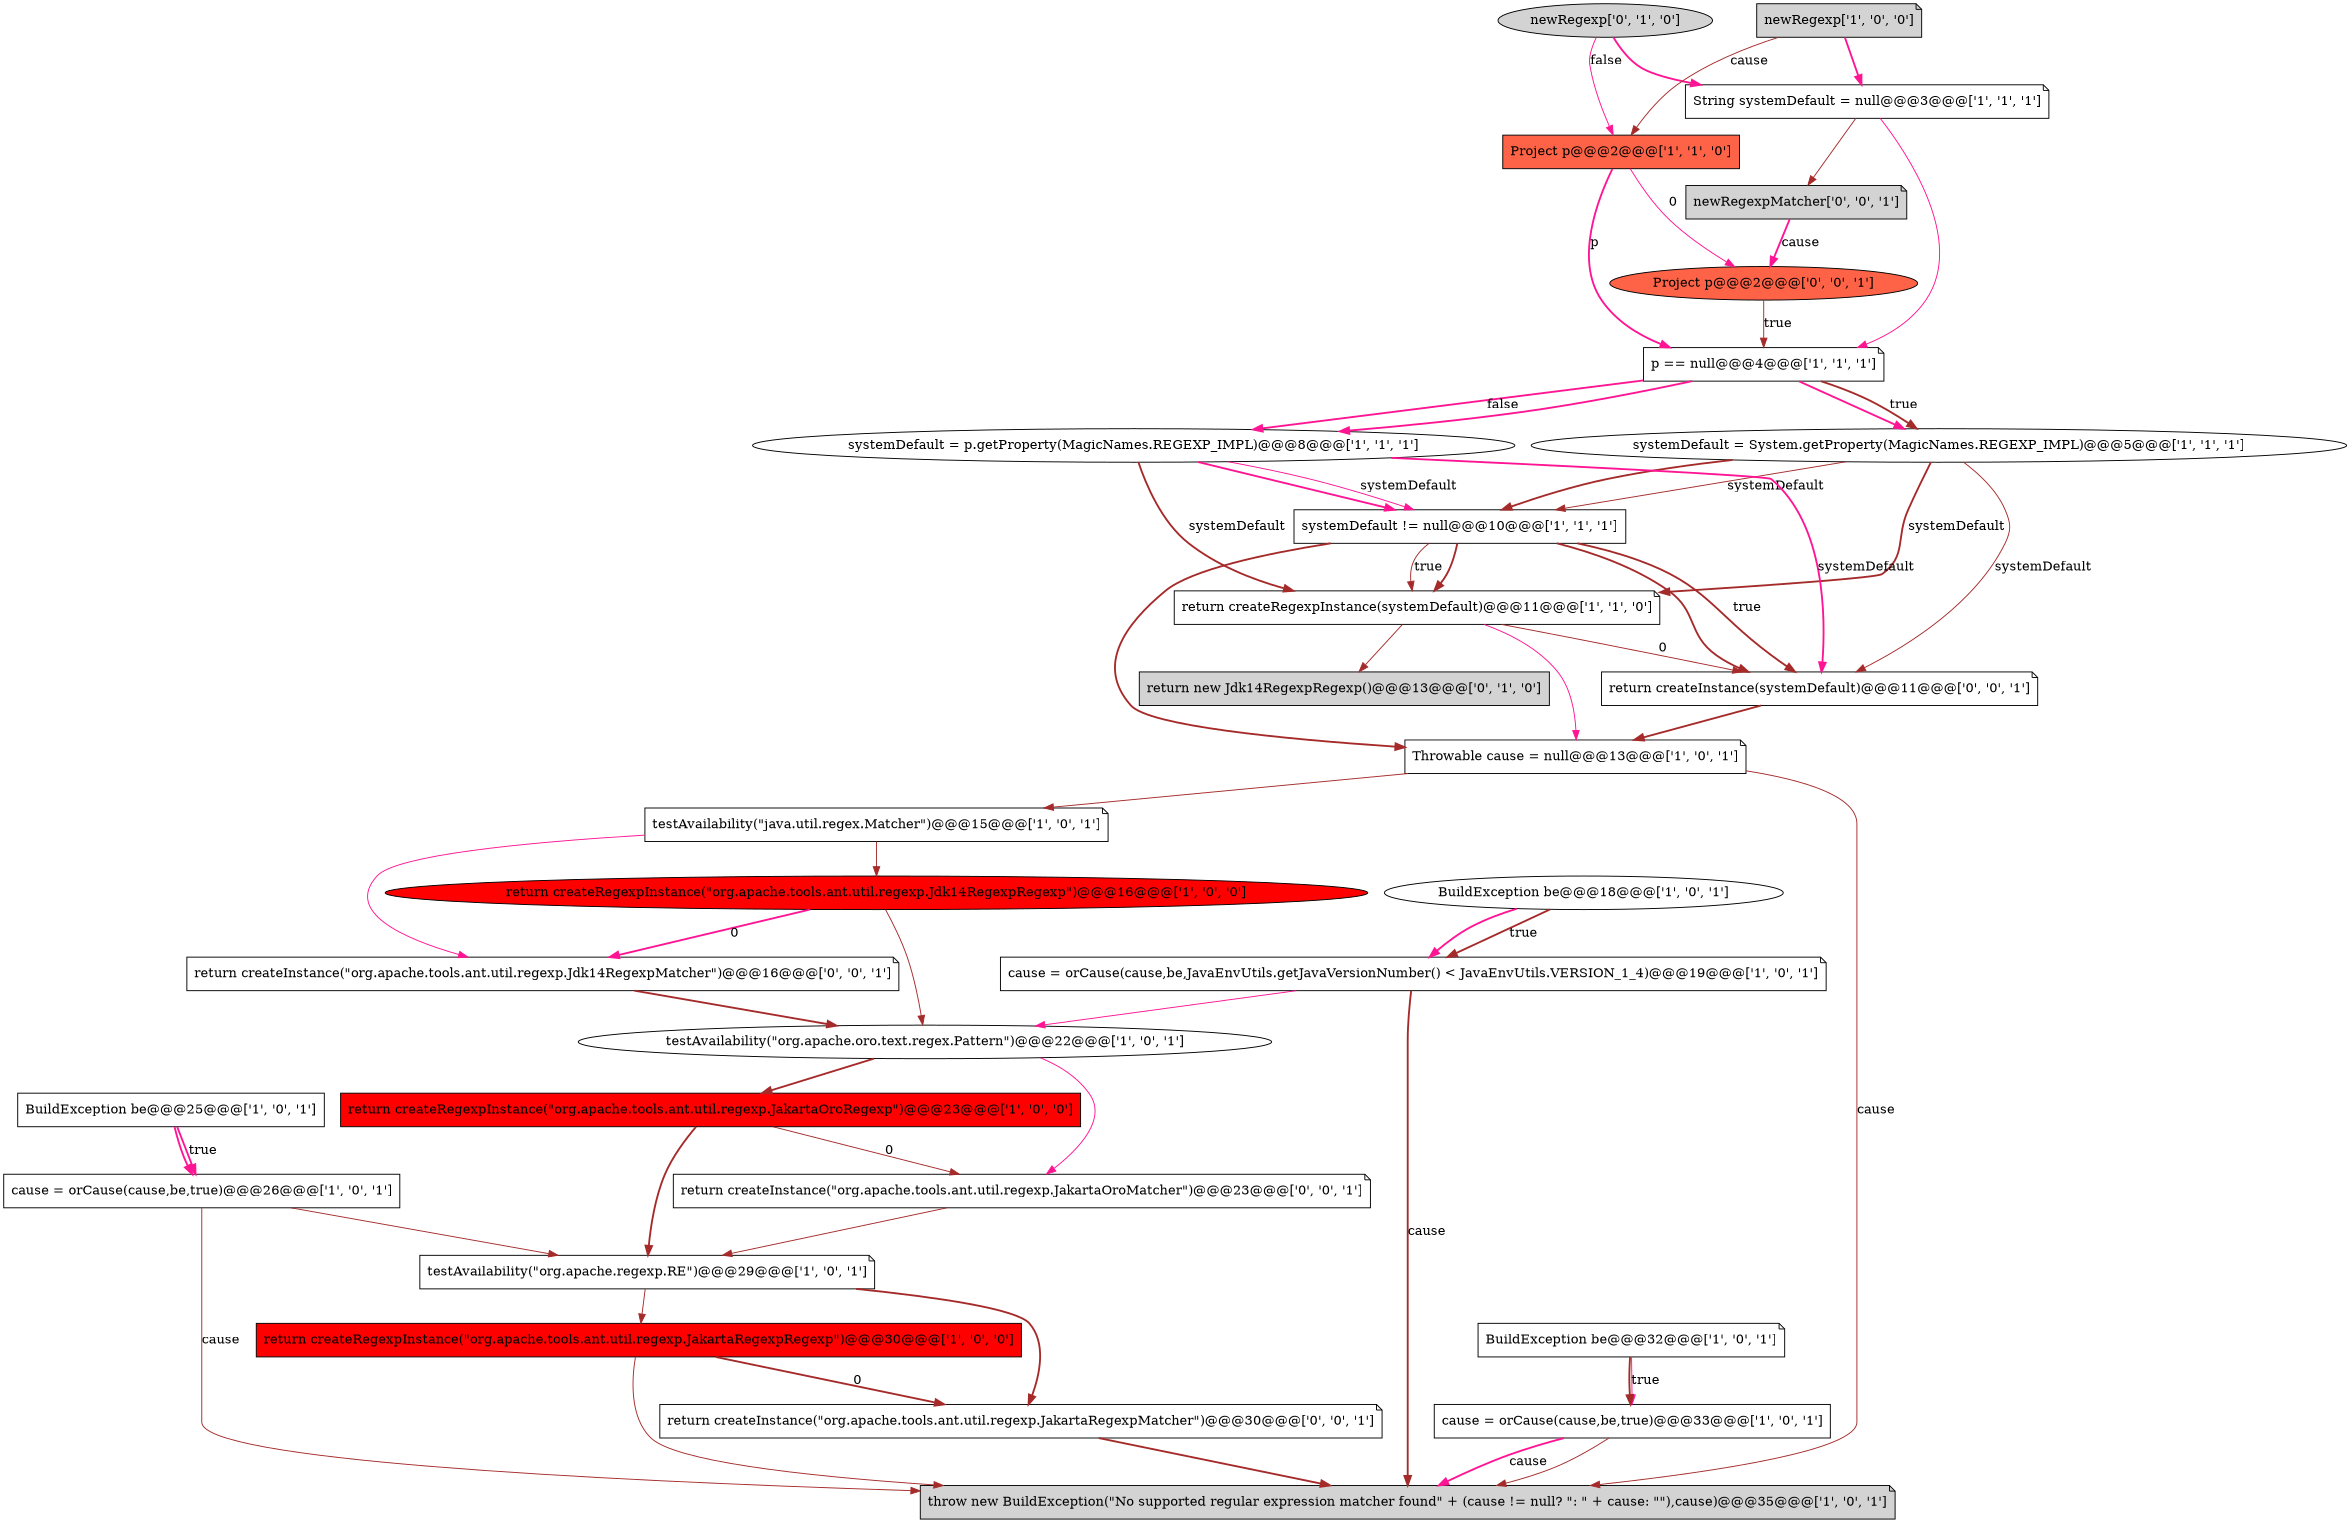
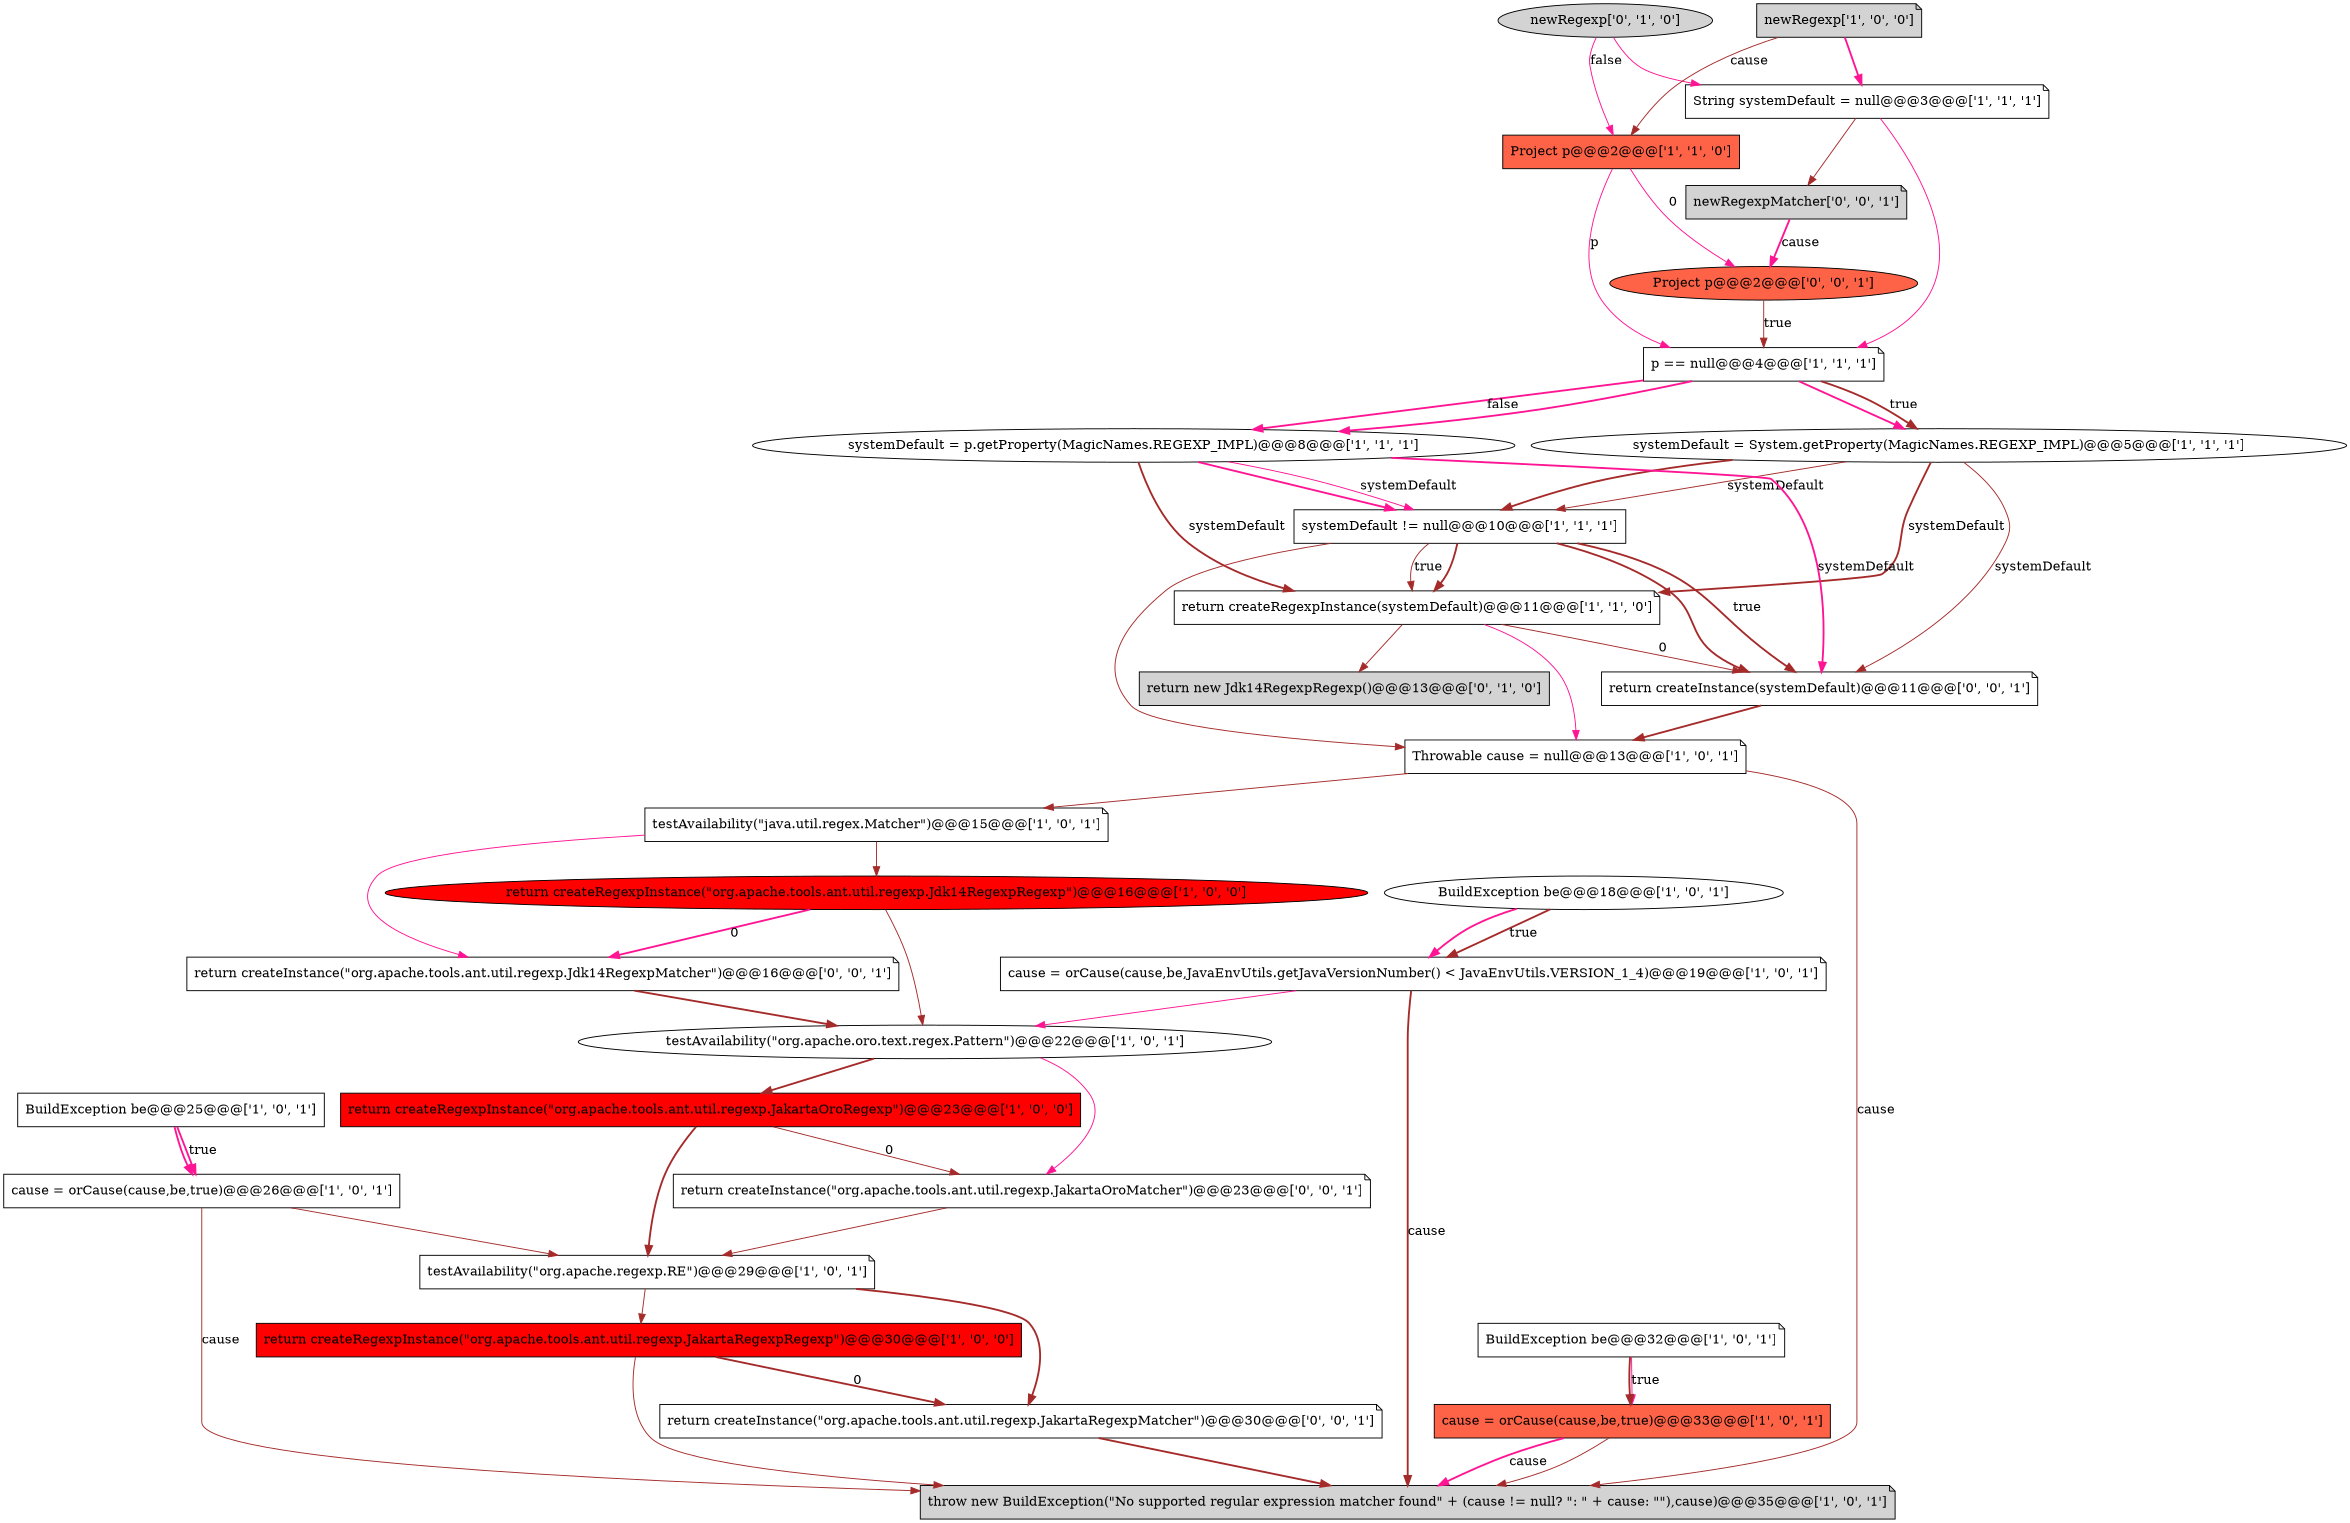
edge "newRegexp['0', '1', '0']" -> "String systemDefault = null@@@3@@@['1', '1', '1']": style bold -> solid
edge "Project p@@@2@@@['1', '1', '0']" -> "p == null@@@4@@@['1', '1', '1']": style bold -> solid
edge "systemDefault != null@@@10@@@['1', '1', '1']" -> "Throwable cause = null@@@13@@@['1', '0', '1']": style bold -> solid
node "cause = orCause(cause,be,true)@@@33@@@['1', '0', '1']": fillcolor white -> tomato
